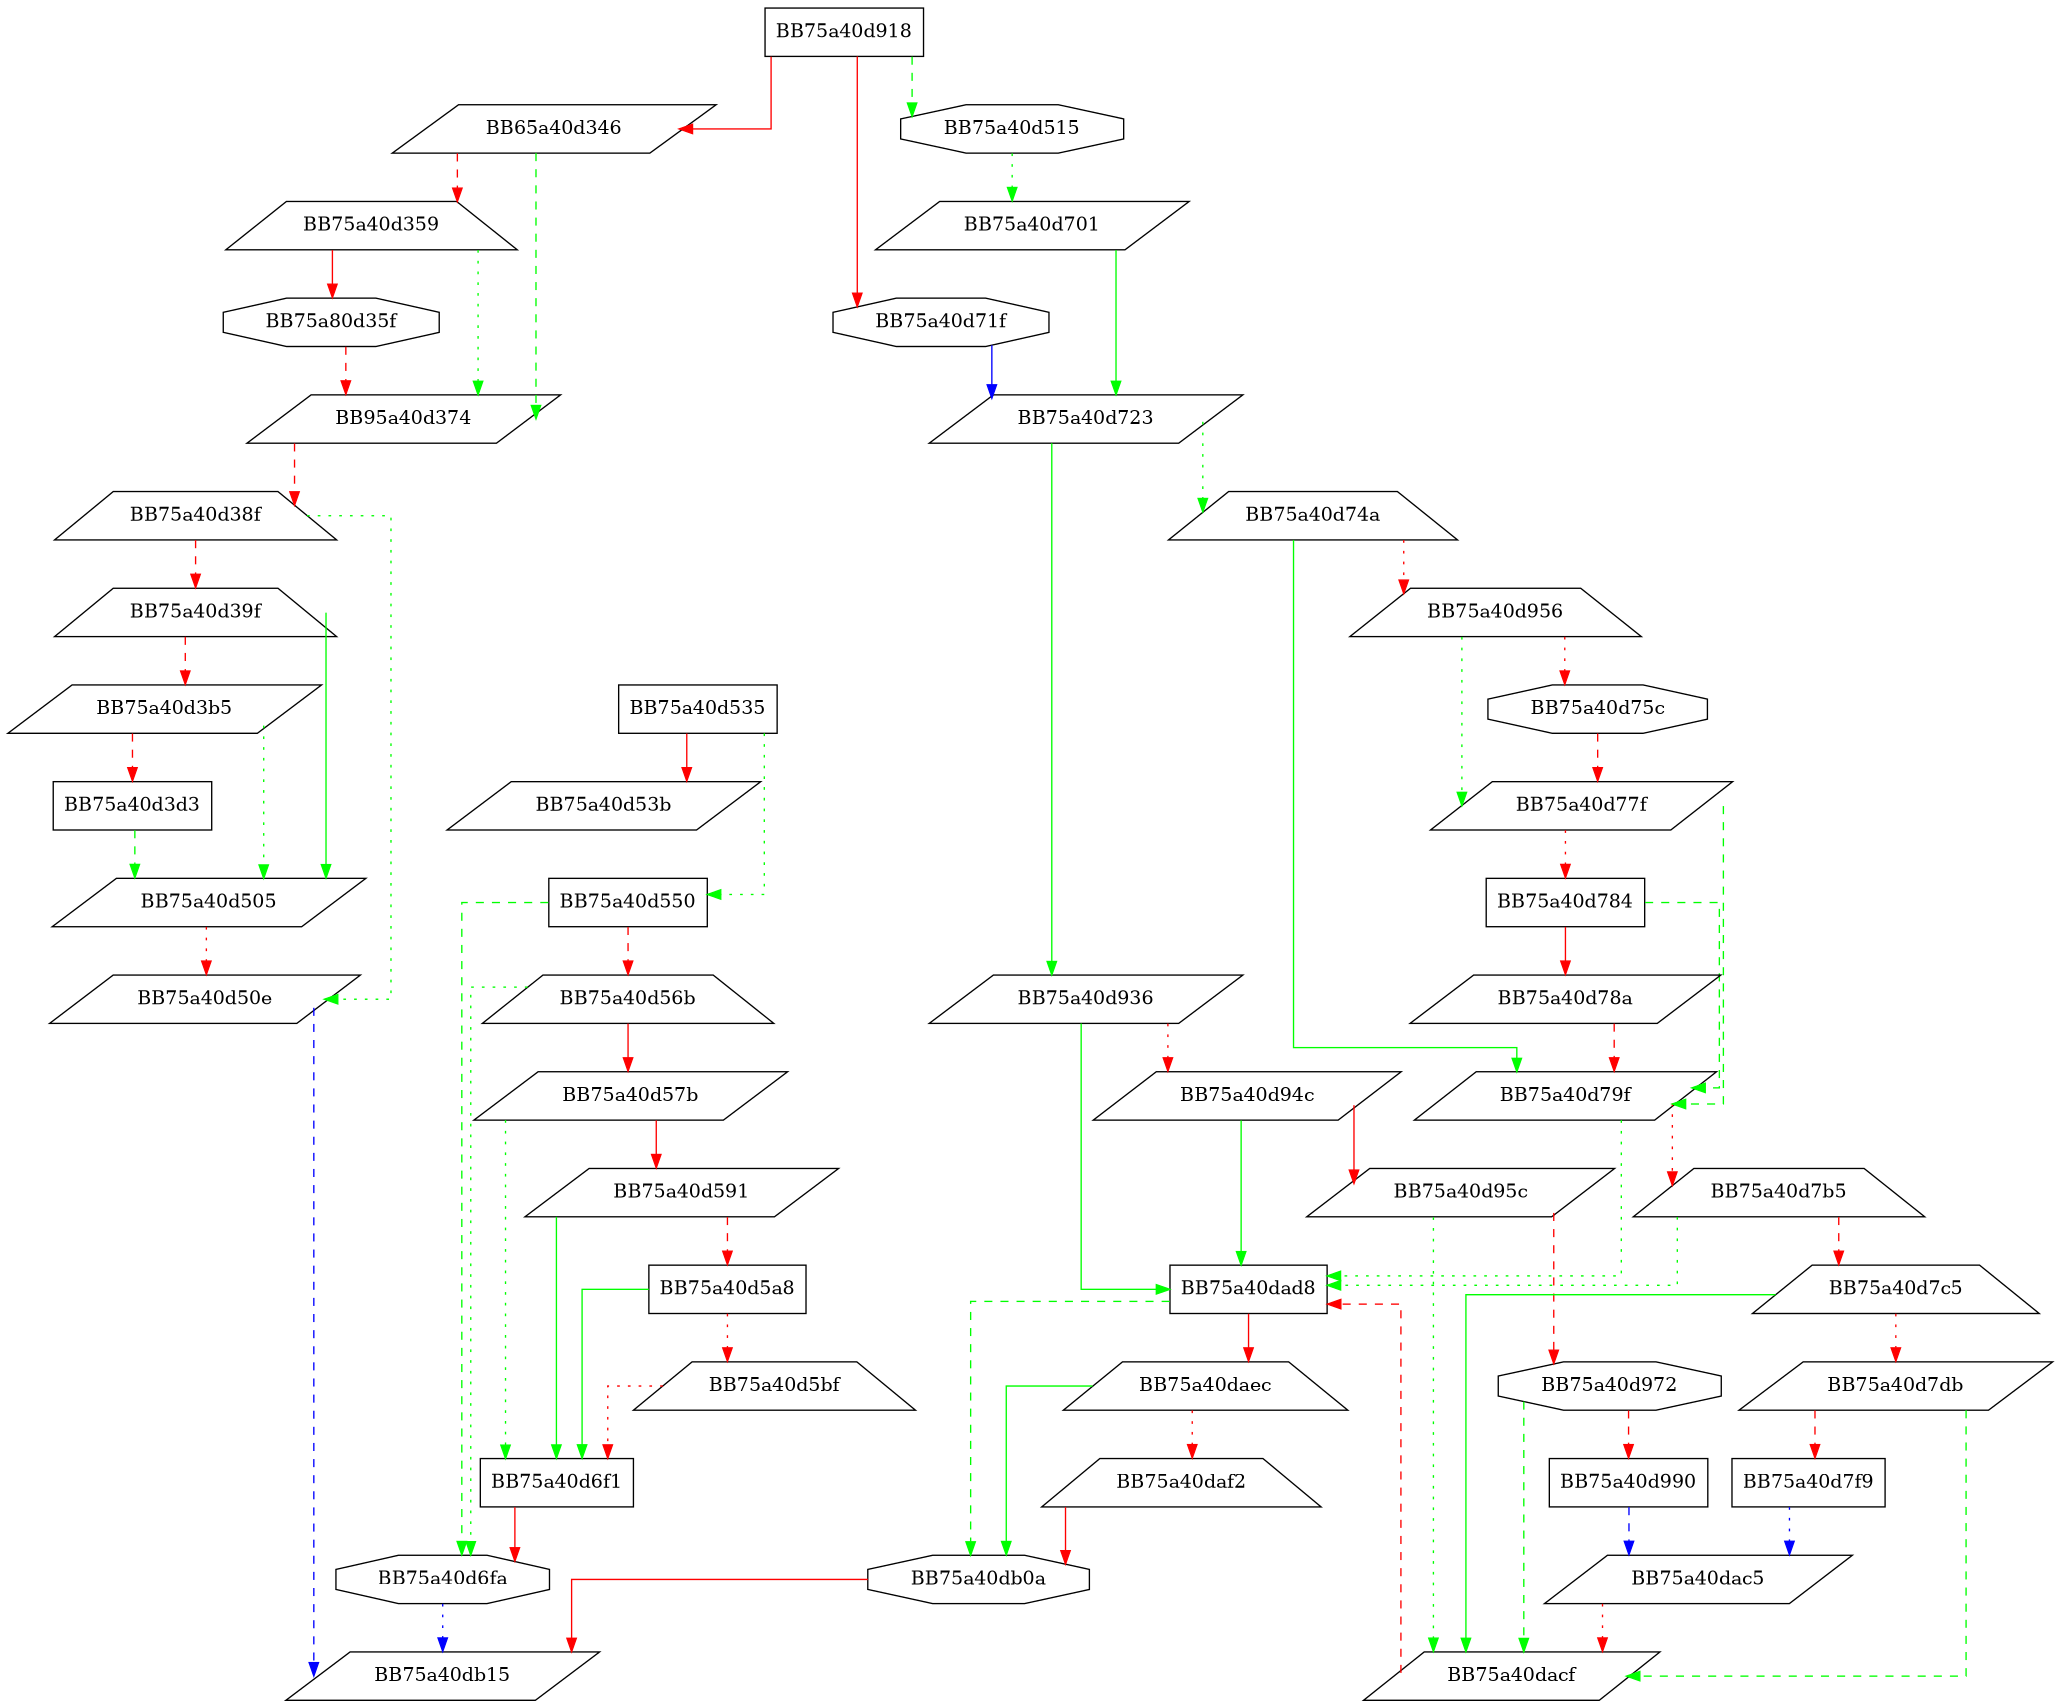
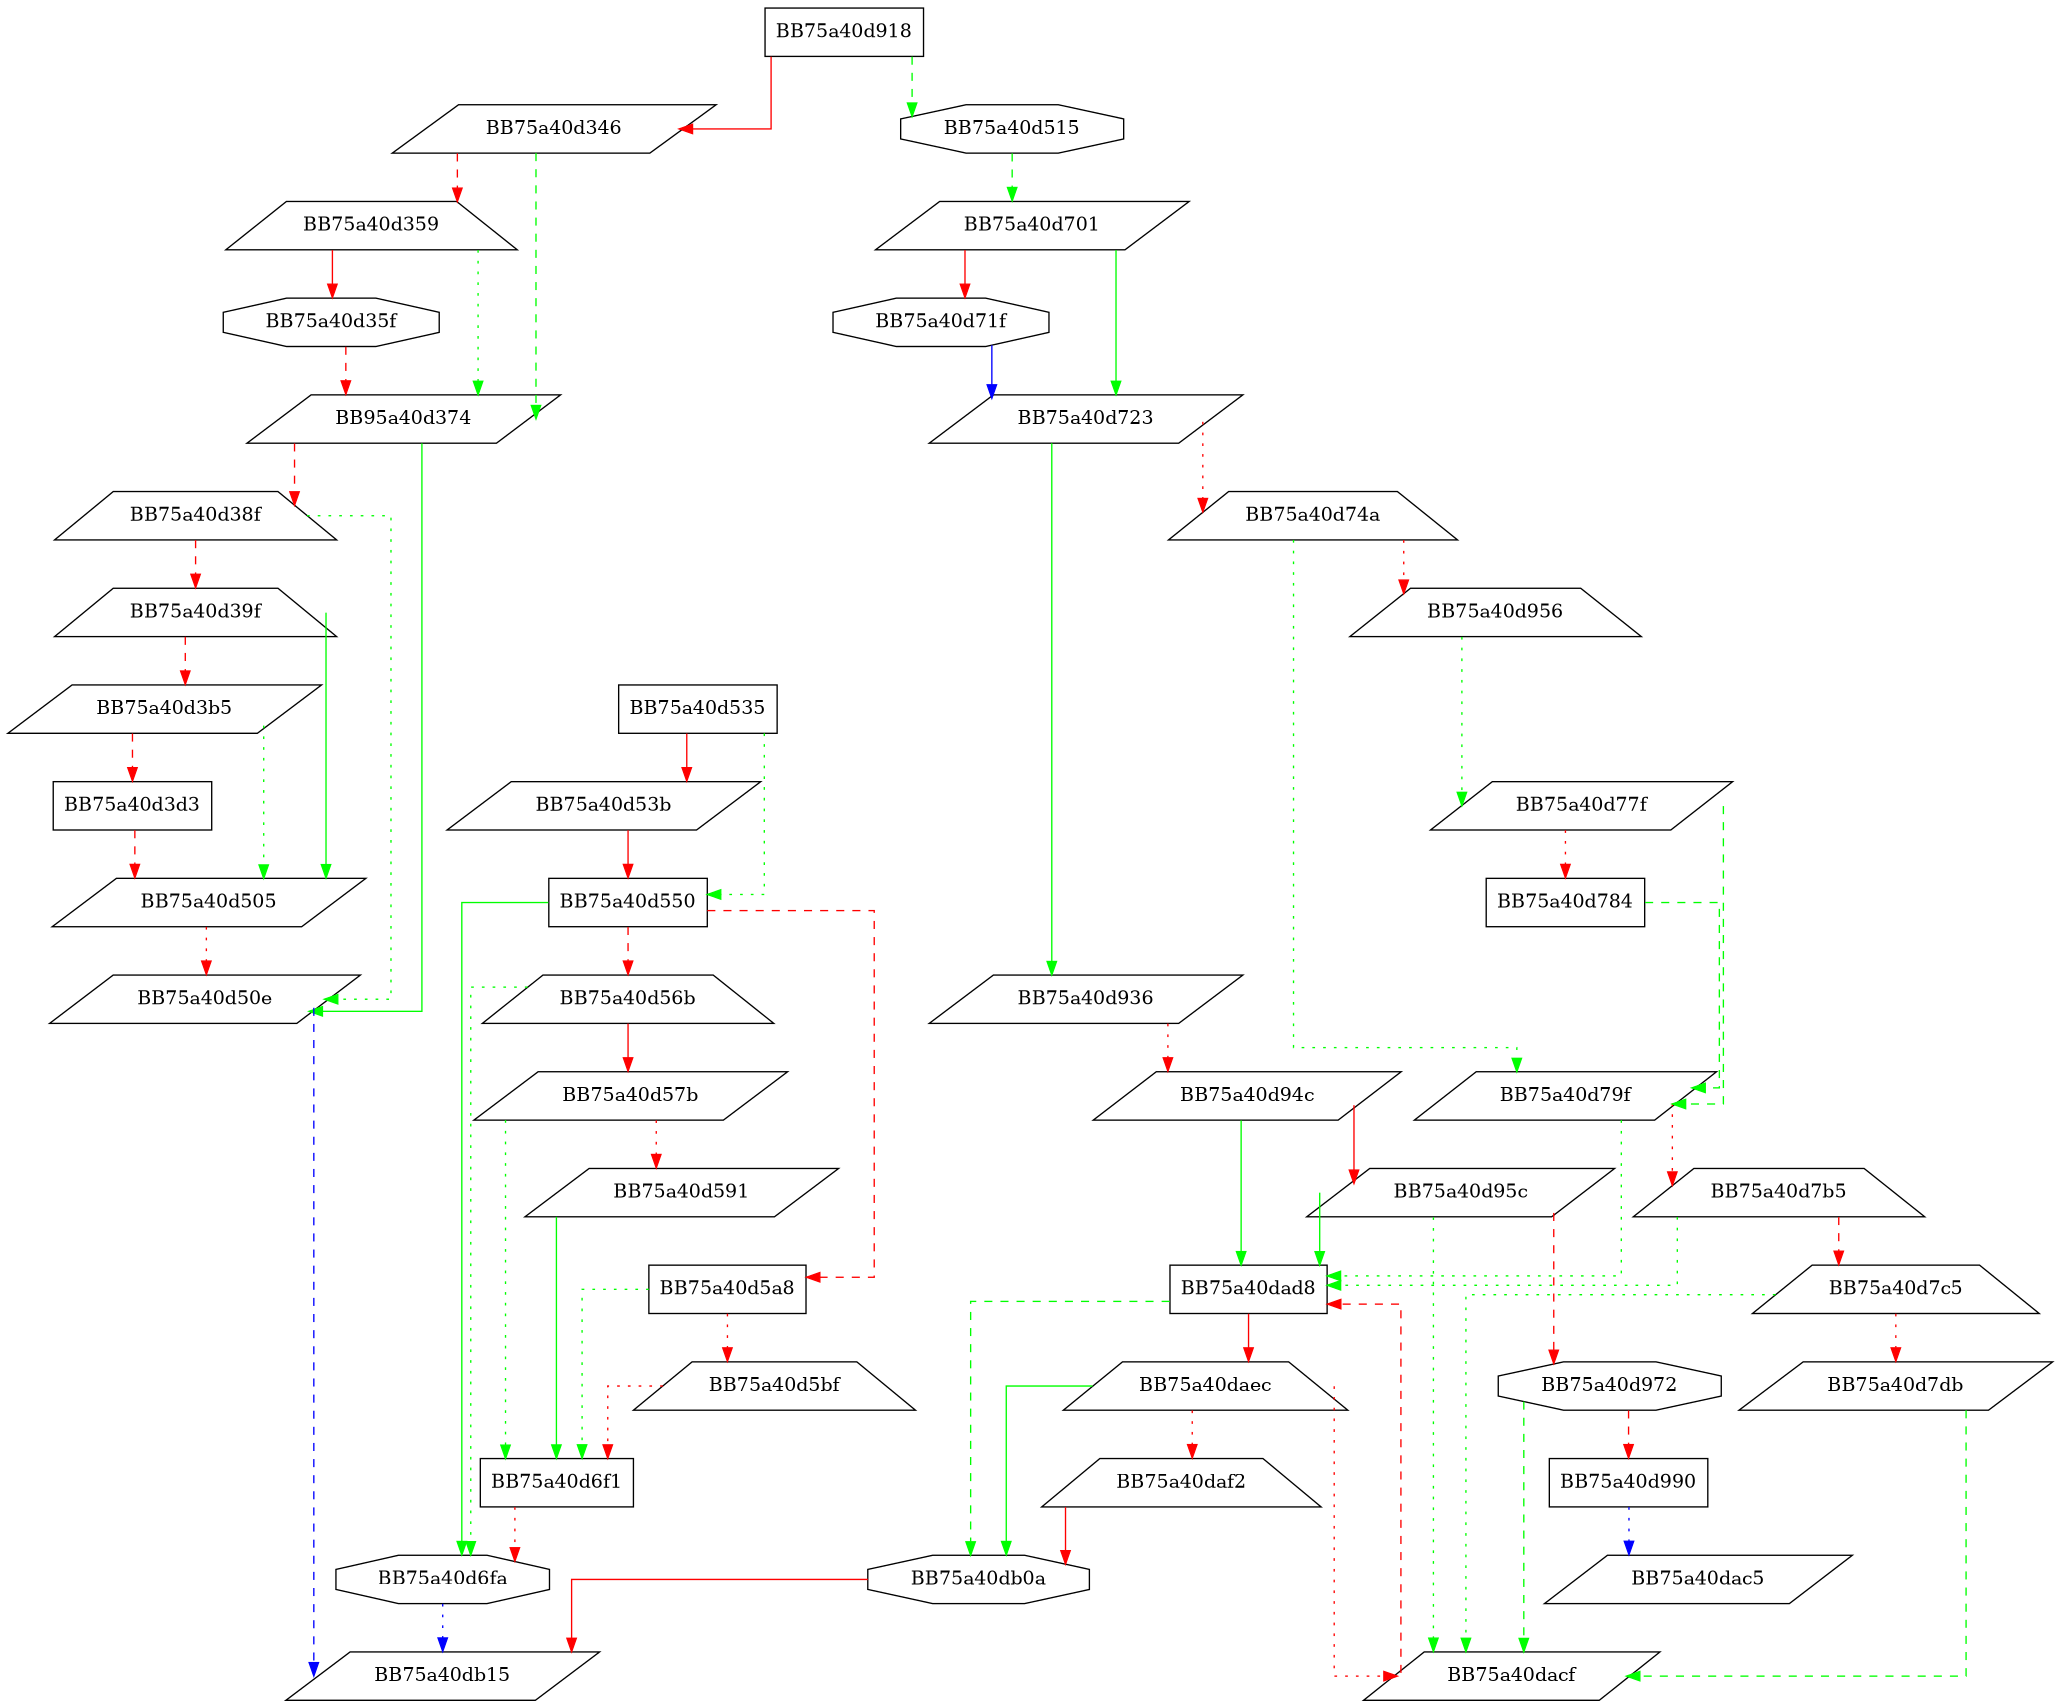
node "BB65a40d346": label "BB65a40d346" -> "BB75a40d346"
edge "BB75a40d515" -> "BB75a40d701": style dotted -> dashed
edge "BB75a40d918" -> "BB75a40d71f": now "BB75a40d701" -> "BB75a40d71f"
node "BB75a80d35f": label "BB75a80d35f" -> "BB75a40d35f"
edge "BB75a40d723" -> "BB75a40d74a": color green -> red
node "BB75a40d75c": removed
edge "BB95a40d374" -> "BB75a40d50e": added
edge "BB75a40d3d3" -> "BB75a40d505": color green -> red
edge "BB75a40d53b" -> "BB75a40d550": added
edge "BB75a40d74a" -> "BB75a40d79f": style solid -> dotted
node "BB75a40d78a": removed
edge "BB75a40d57b" -> "BB75a40d591": style solid -> dotted
edge "BB75a40d550" -> "BB75a40d6fa": style dashed -> solid
edge "BB75a40d936" -> "BB75a40dad8": now "BB75a40d95c" -> "BB75a40dad8"
edge "BB75a40d591" -> "BB75a40d5a8": now "BB75a40d550" -> "BB75a40d5a8"
edge "BB75a40d7c5" -> "BB75a40dacf": style solid -> dotted
edge "BB75a40d5a8" -> "BB75a40d6f1": style solid -> dotted
node "BB75a40d7f9": removed
edge "BB75a40d990" -> "BB75a40dac5": style dashed -> dotted
edge "BB75a40d6f1" -> "BB75a40d6fa": style solid -> dotted
edge "BB75a40dac5" -> "BB75a40dacf": now "BB75a40daec" -> "BB75a40dacf"
